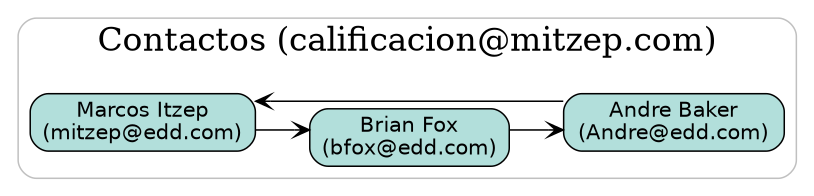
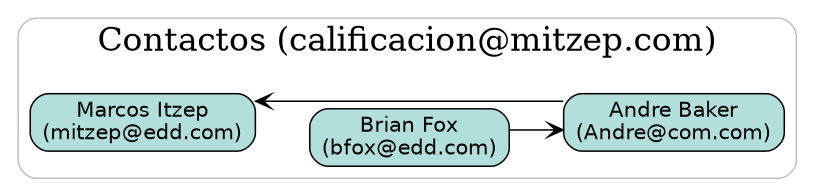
node "Andre Baker (Andre@edd.com)": label "Andre Baker (Andre@edd.com)" -> "Andre Baker (Andre@com.com)"
edge "Marcos Itzep (mitzep@edd.com)" -> "Brian Fox (bfox@edd.com)": removed
